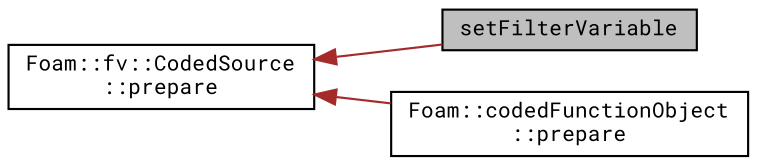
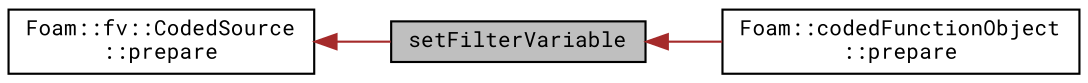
edge "Foam::codedFunctionObject ::prepare" -> "Foam::fv::CodedSource ::prepare": now "Foam::codedFunctionObject ::prepare" -> "setFilterVariable"
